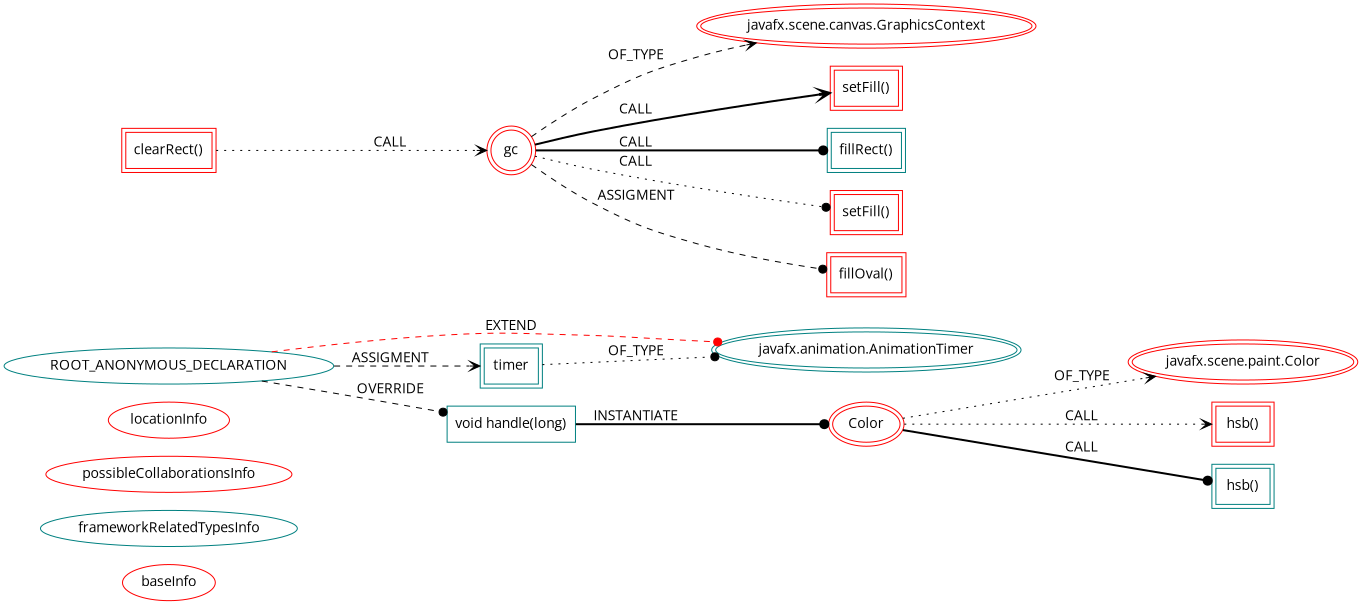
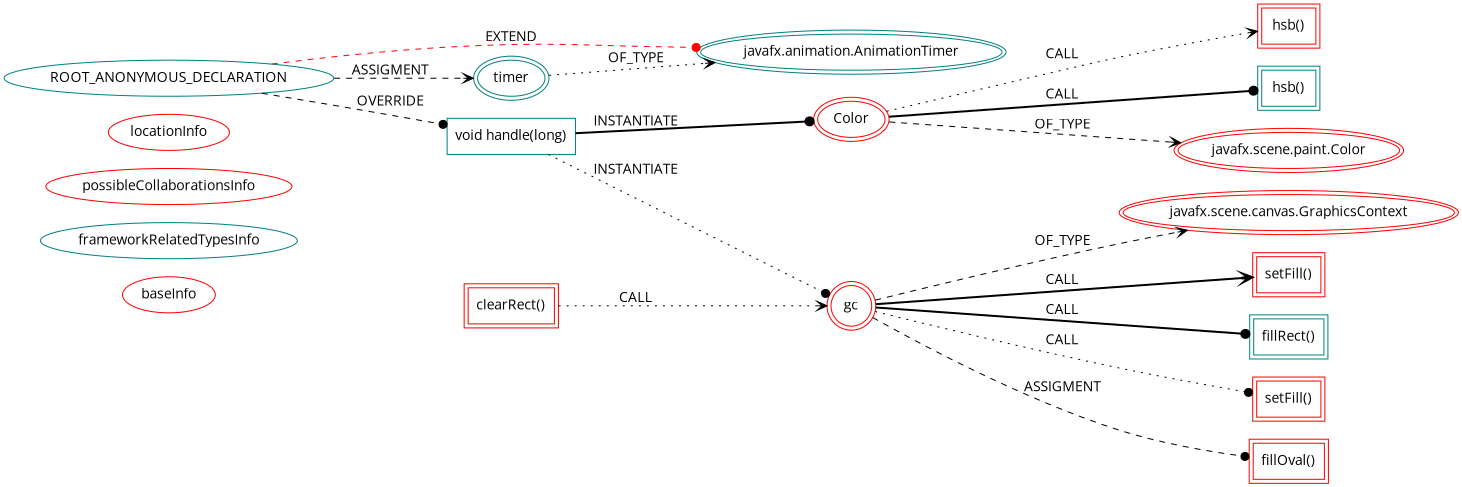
edge "void handle(long)" -> "gc": added, label "INSTANTIATE"
edge "timer" -> "javafx.animation.AnimationTimer": arrowhead dot -> vee
node "timer": shape box -> ellipse
edge "Color" -> "javafx.scene.paint.Color": style dotted -> dashed
